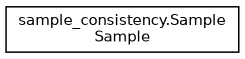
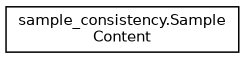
node "sample_consistency.Sample Sample": label "sample_consistency.Sample Sample" -> "sample_consistency.Sample Content"
